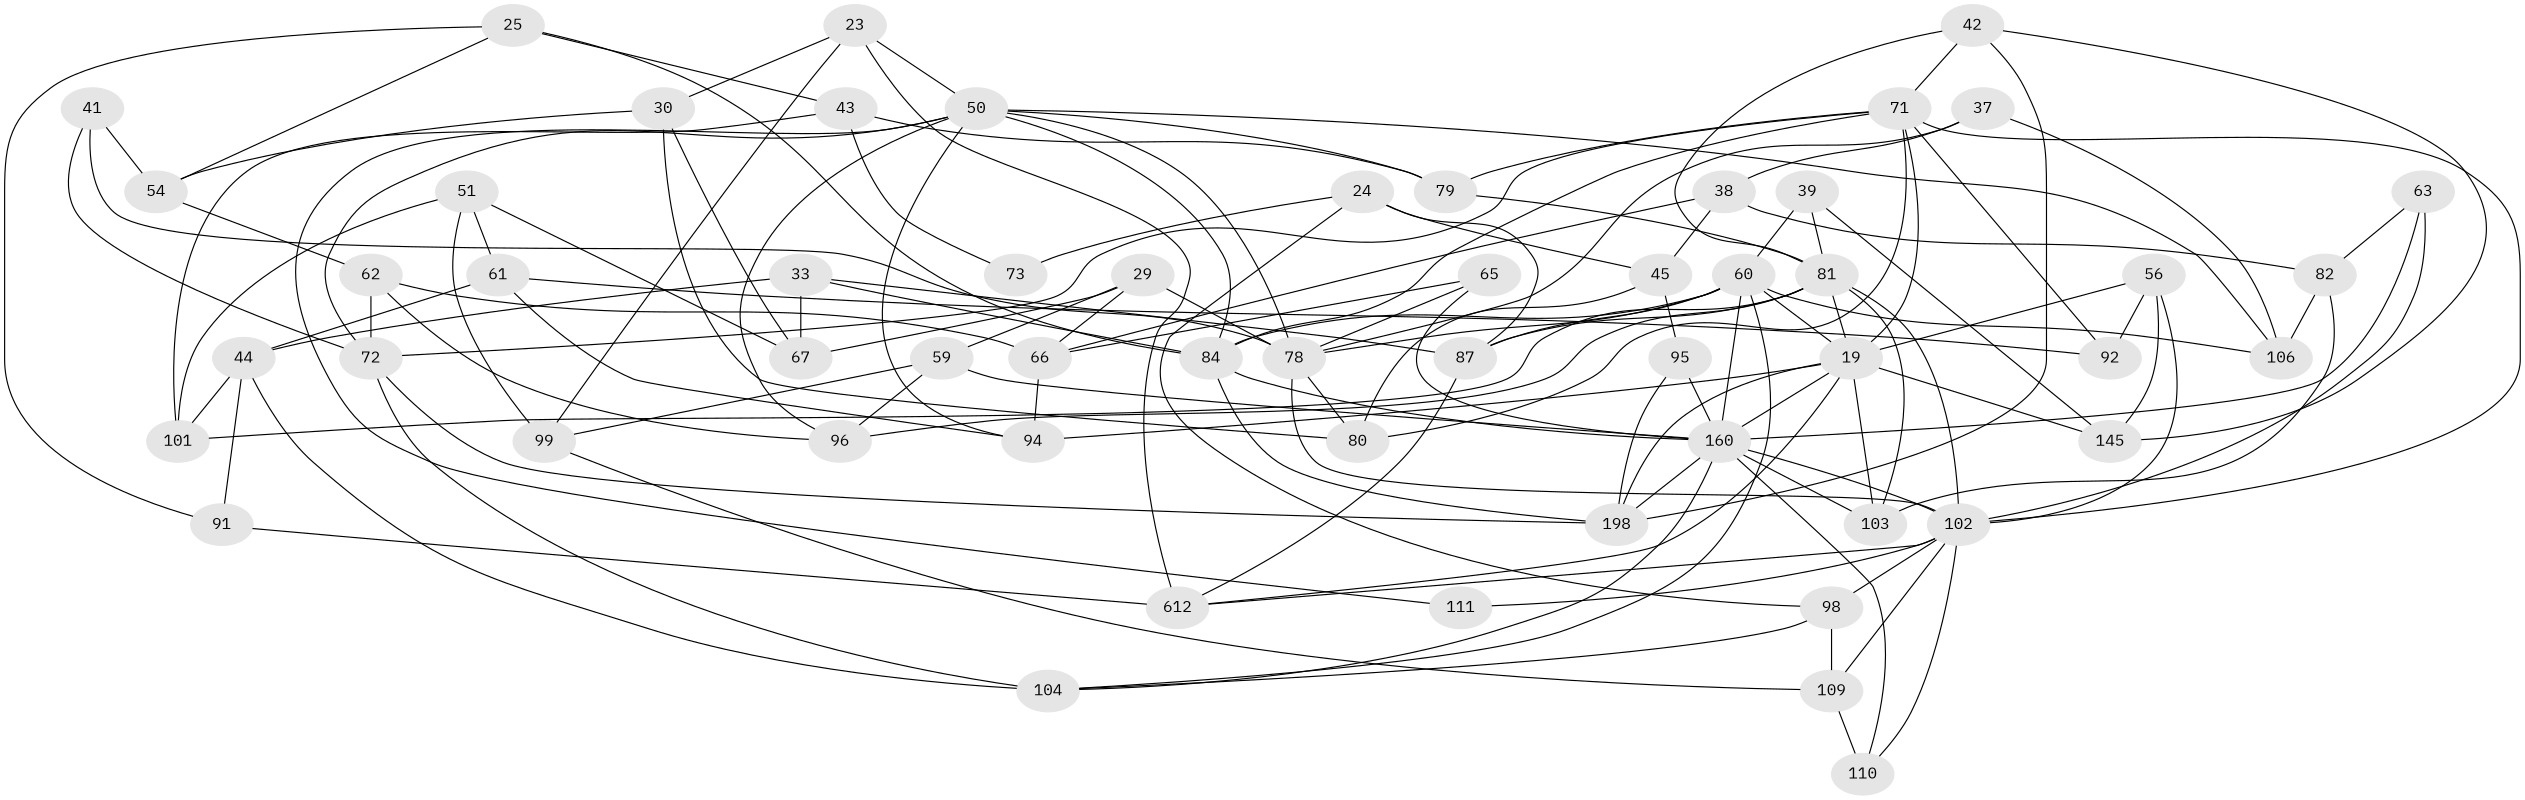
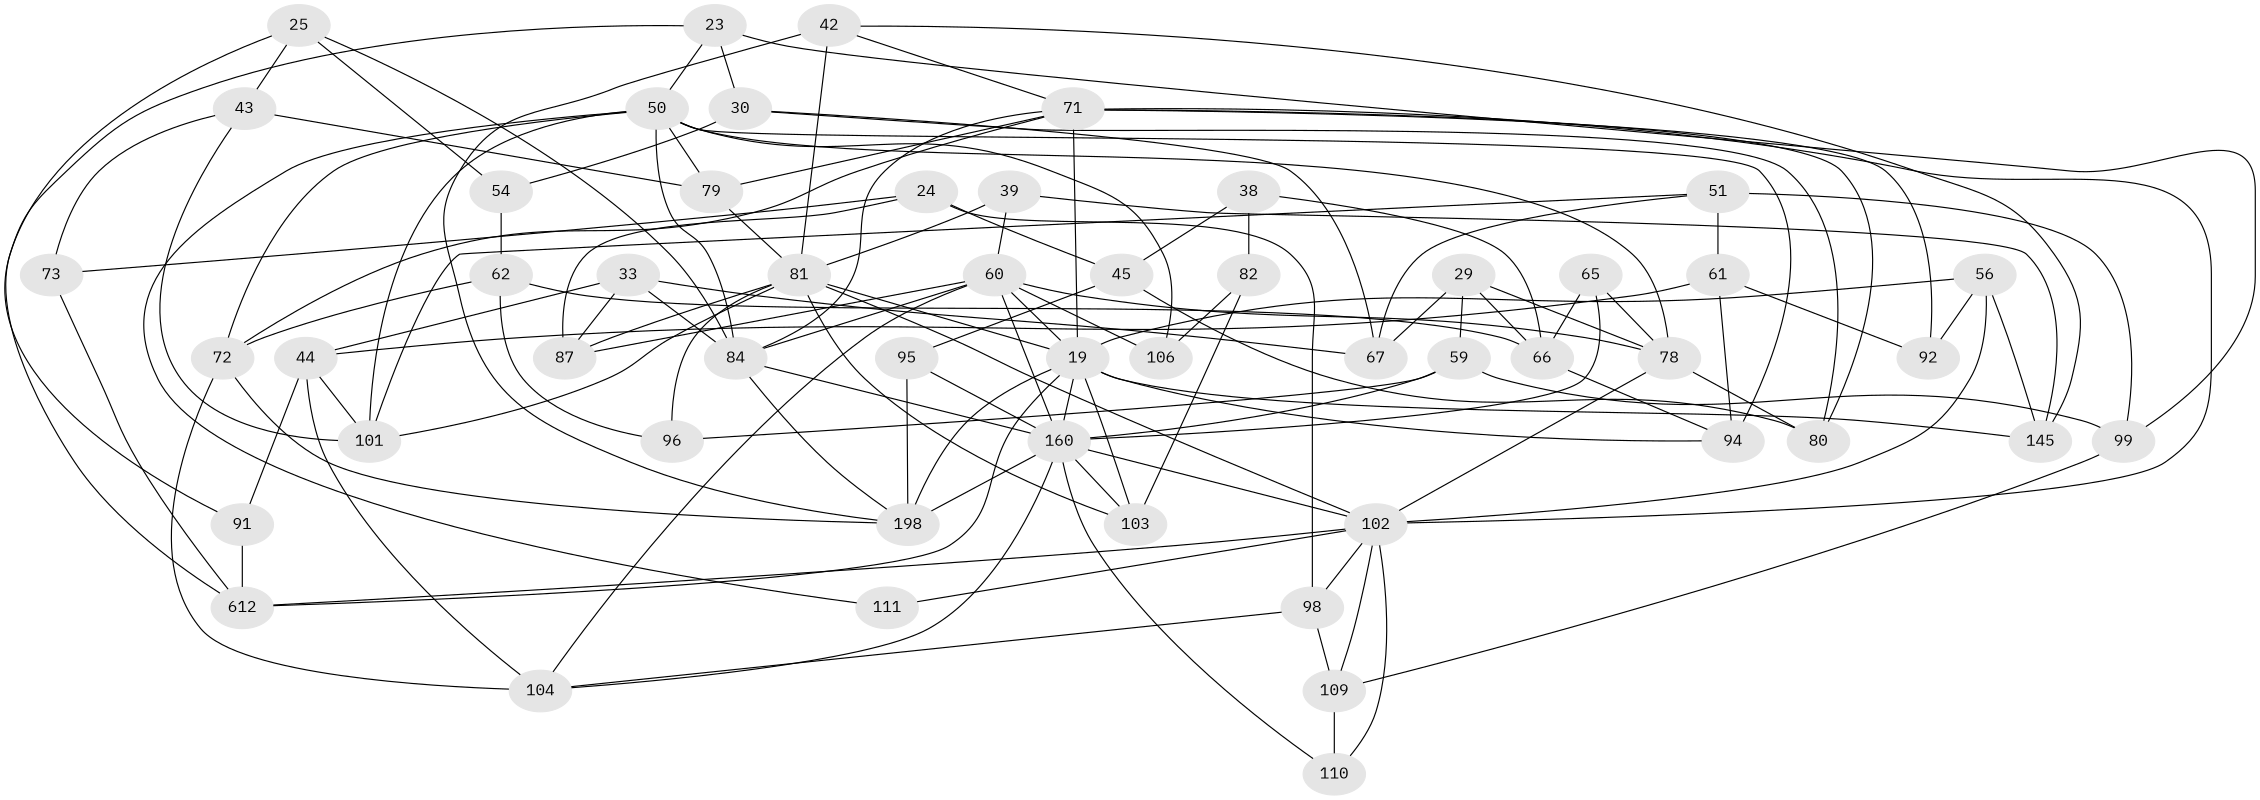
node "41": removed
node "37": removed
node "63": removed
edge "50" -- "96": now "50" -- "101"
edge "87" -- "612": now "73" -- "612"
